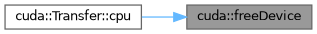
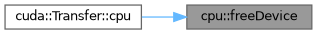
node "cuda::freeDevice": label "cuda::freeDevice" -> "cpu::freeDevice"
